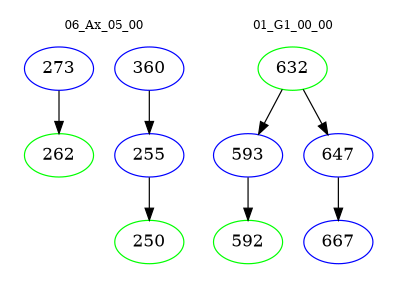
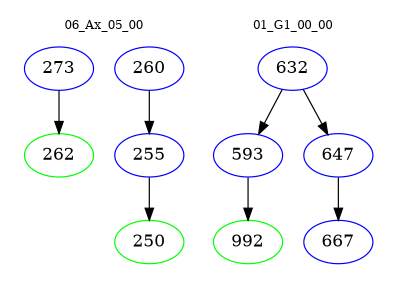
node "360": label "360" -> "260"
node "632": color green -> blue
node "592": label "592" -> "992"
